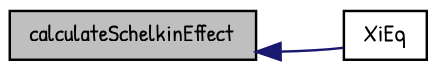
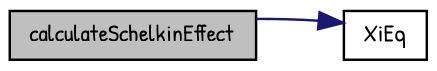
edge "XiEq" -> "calculateSchelkinEffect": reversed
